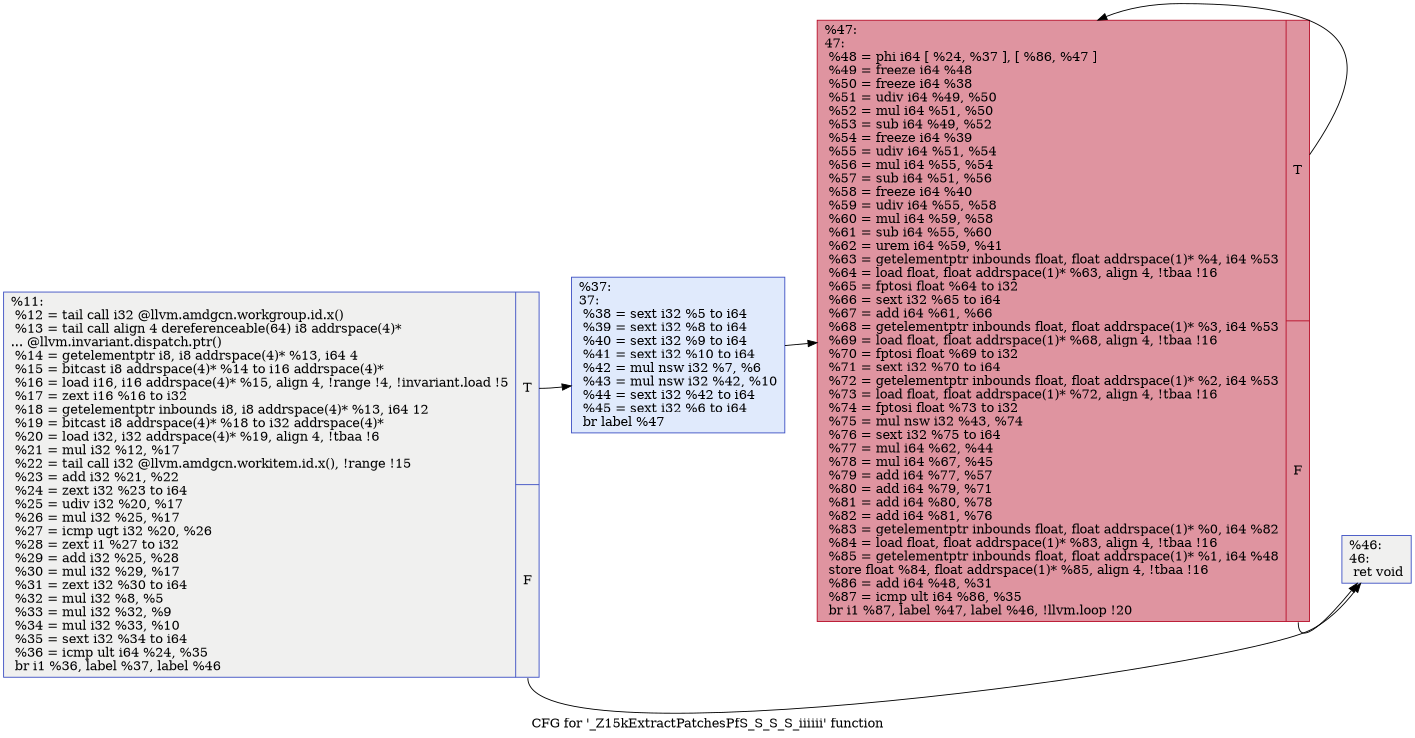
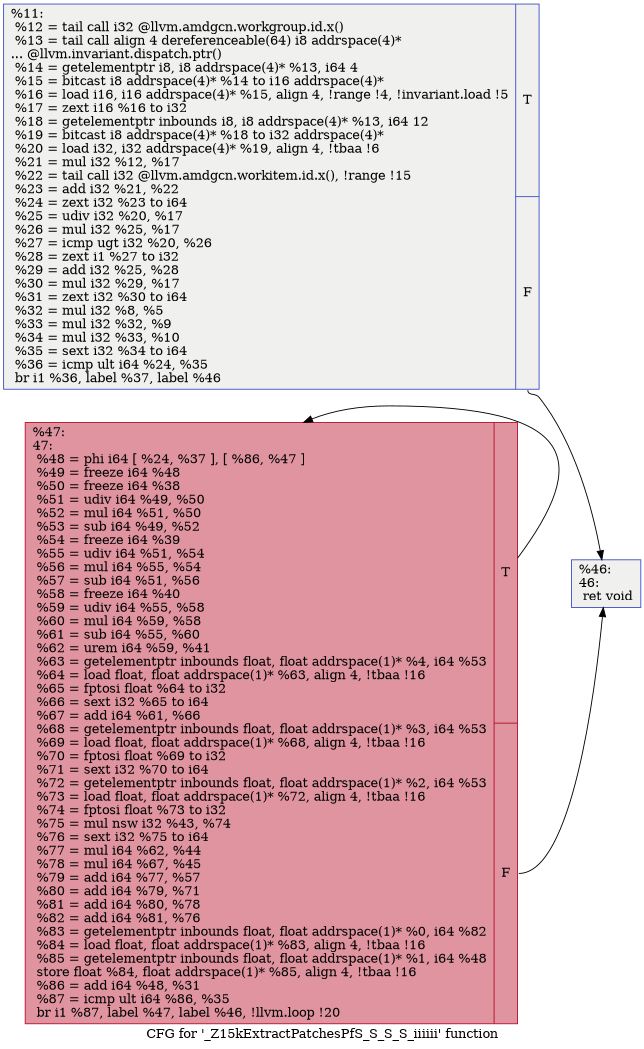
node "%37:": removed
